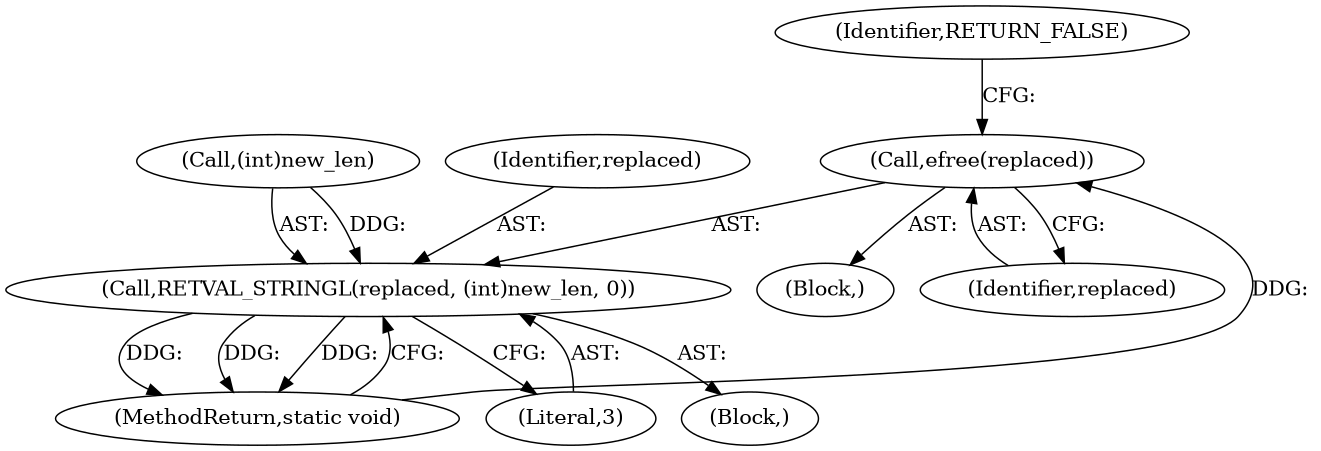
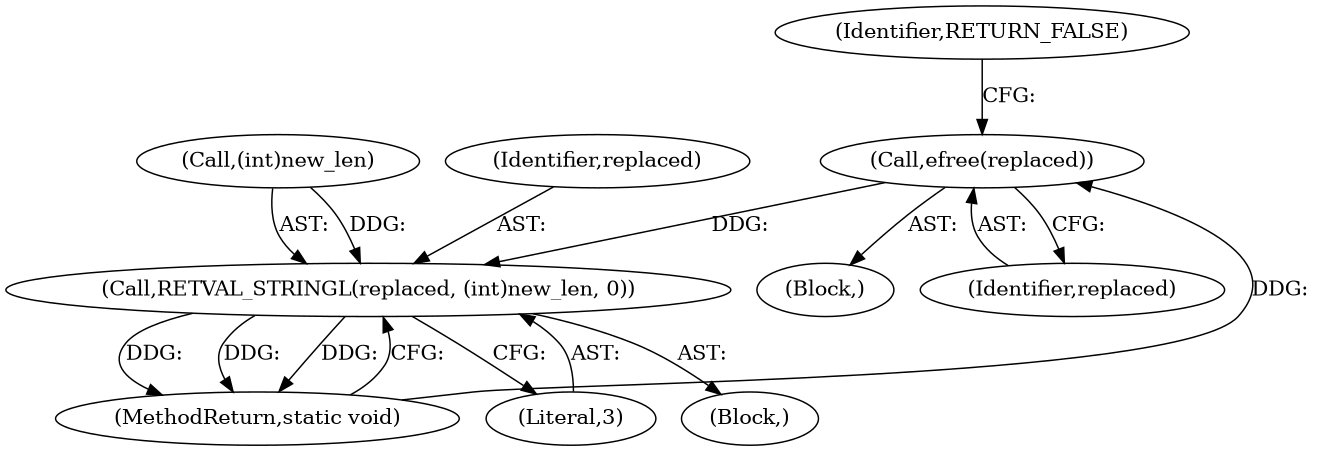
edge "(Call,efree(replaced))" -> "(Call,RETVAL_STRINGL(replaced, (int)new_len, 0))": label "AST: " -> "DDG: "
